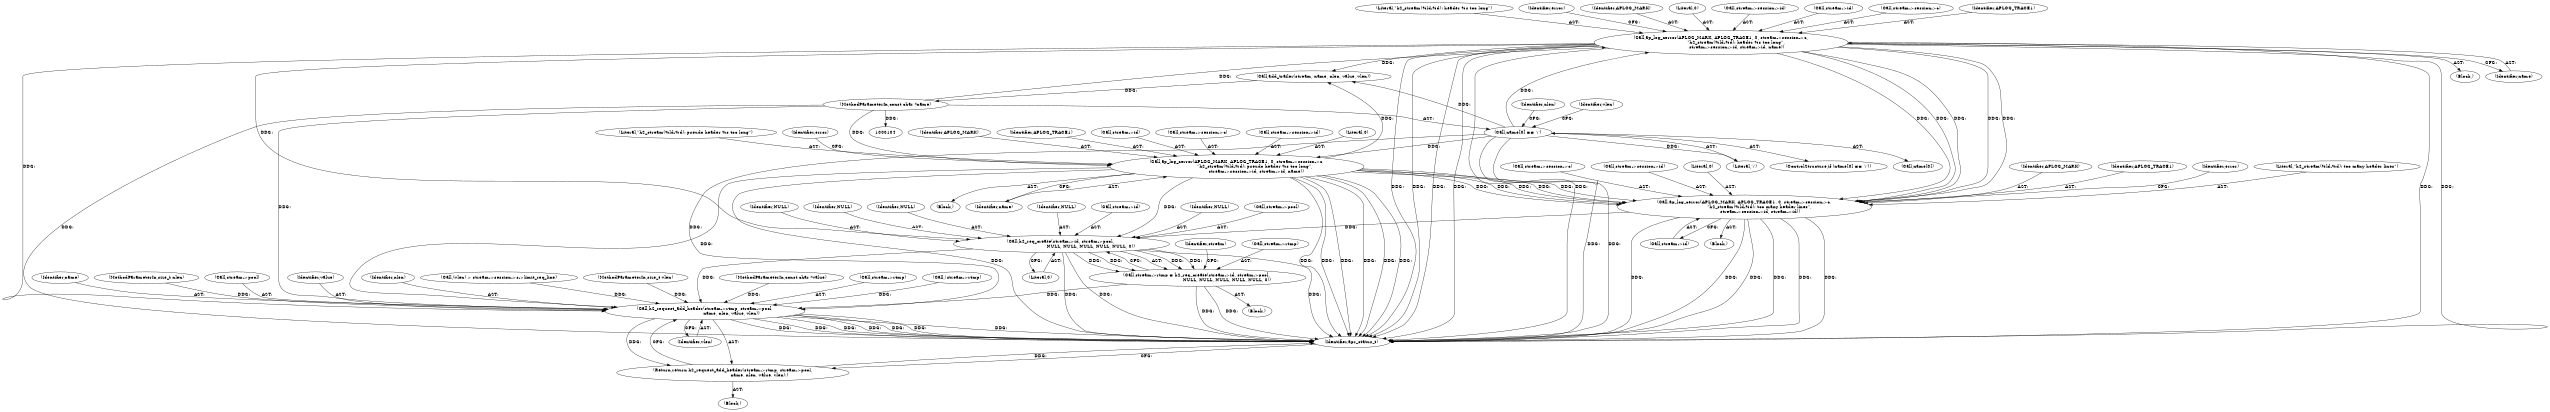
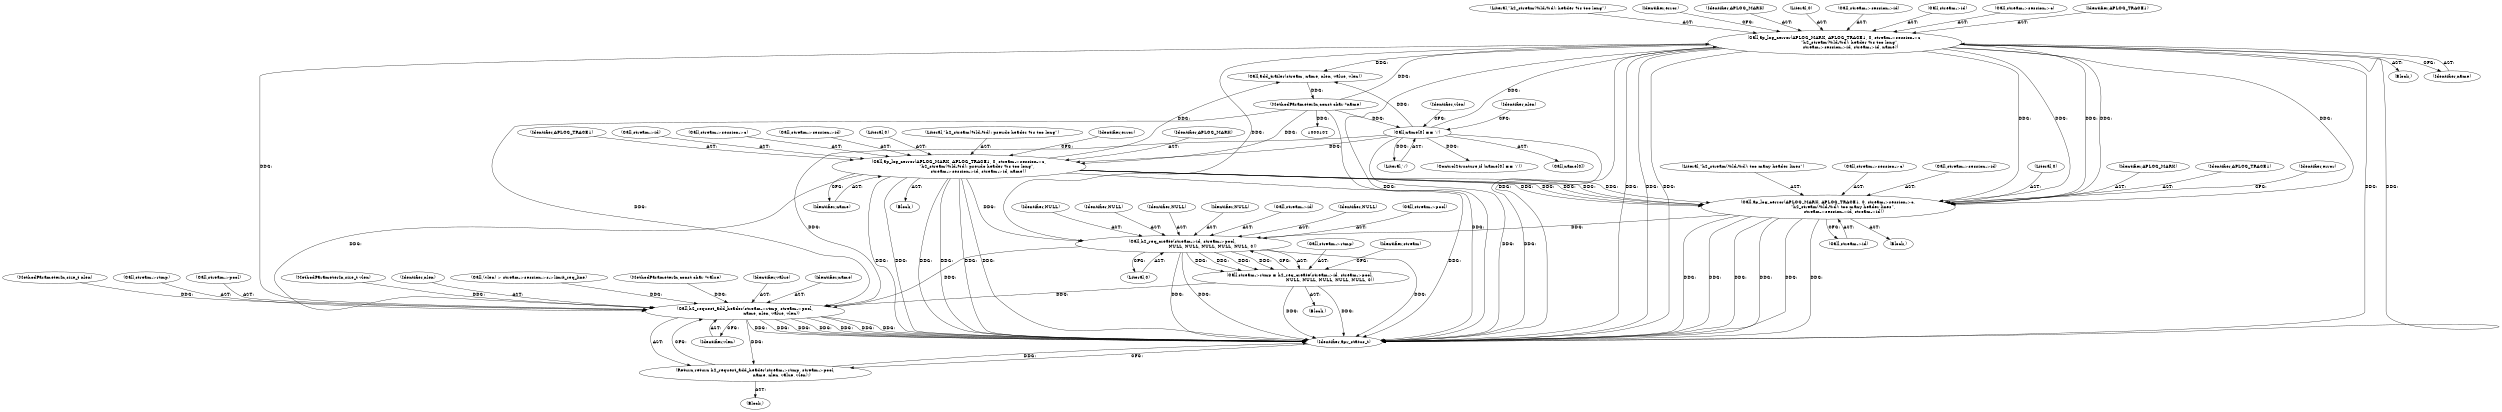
edge "(MethodParameterIn,const char *name)" -> "(Call,name[0] == ':')": label "AST: " -> "DDG: "
edge "(Call,name[0] == ':')" -> "(ControlStructure,if (name[0] == ':'))": label "AST: " -> "DDG: "
node "(Call,!stream->rtmp)": removed
